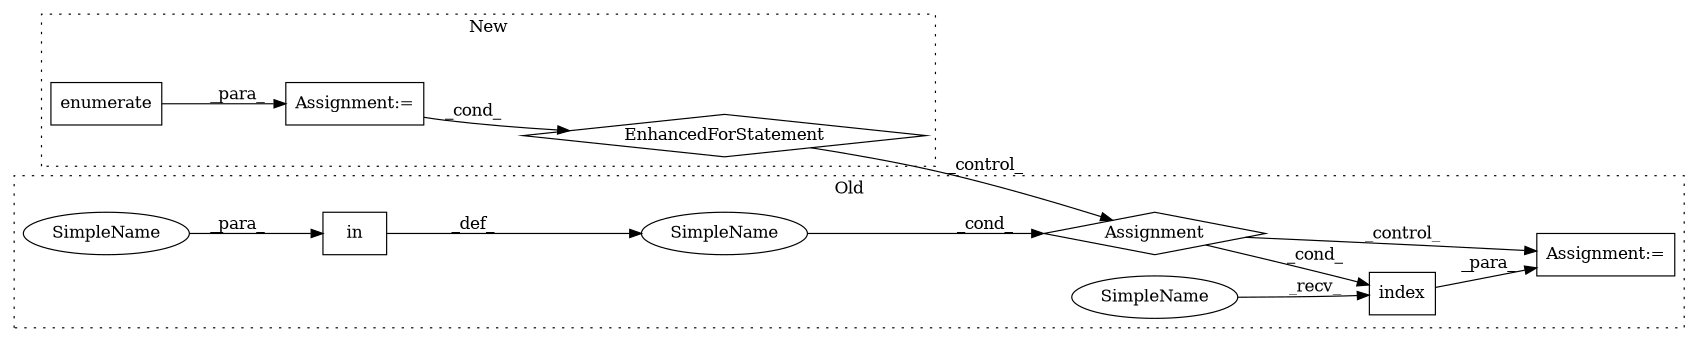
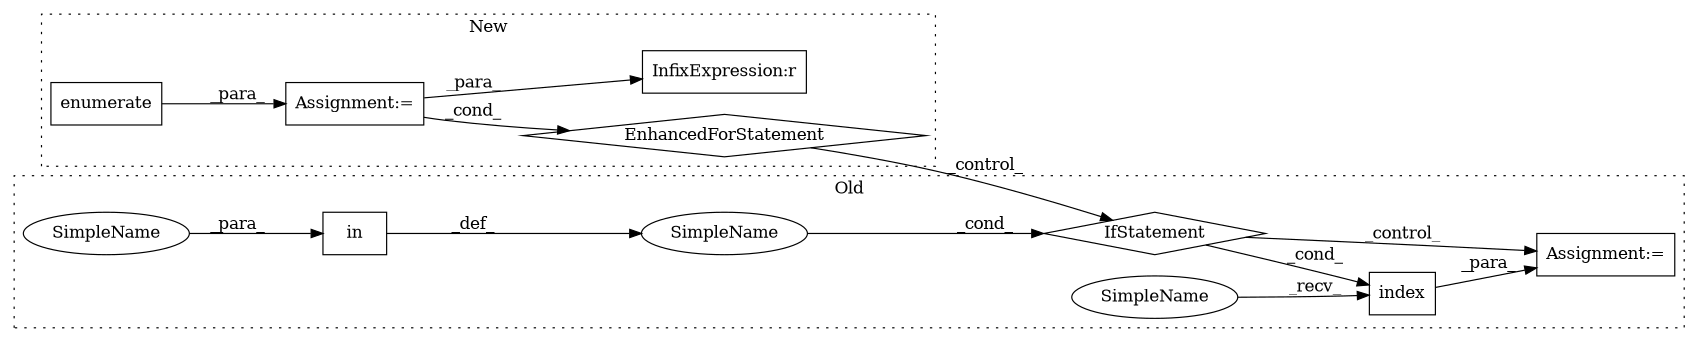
node "InfixExpression:r": added
node "Assignment": label "Assignment" -> "IfStatement"
